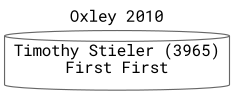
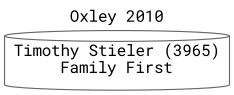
node "Timothy Stieler (3965) First First": label "Timothy Stieler (3965) First First" -> "Timothy Stieler (3965) Family First"
